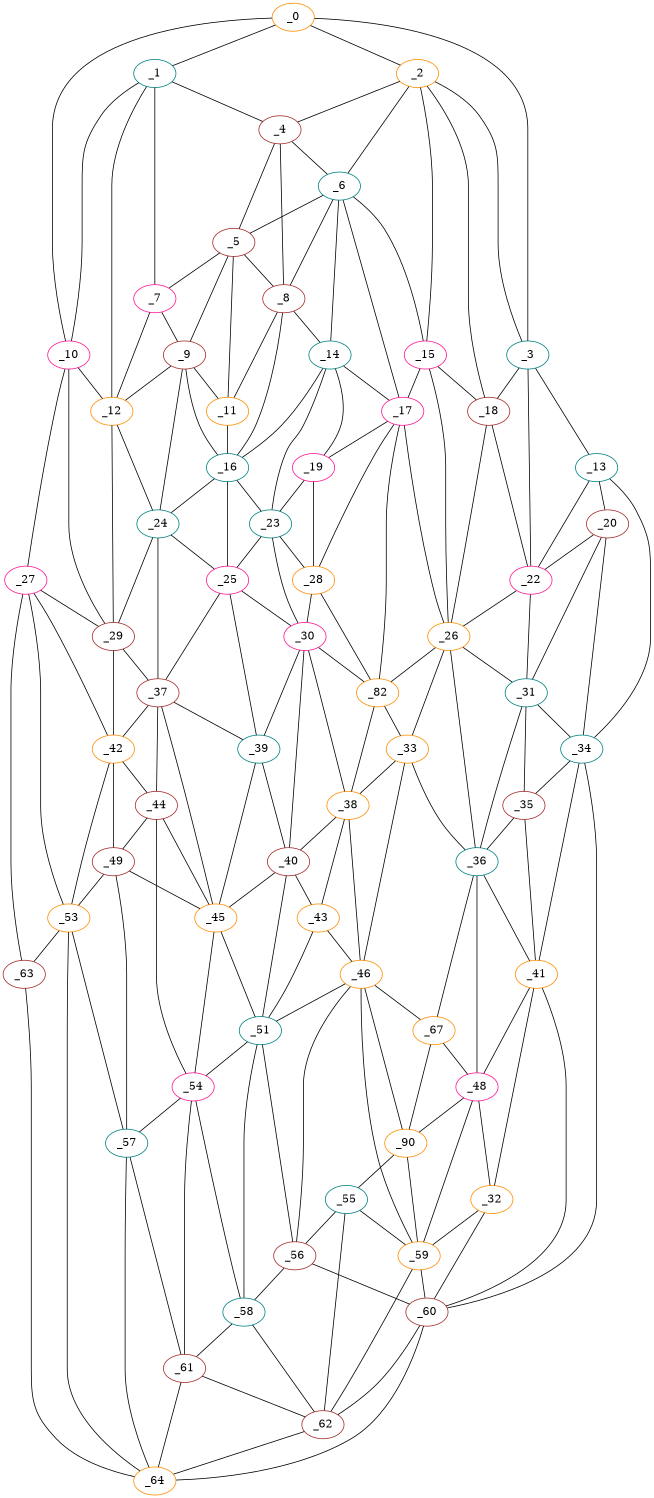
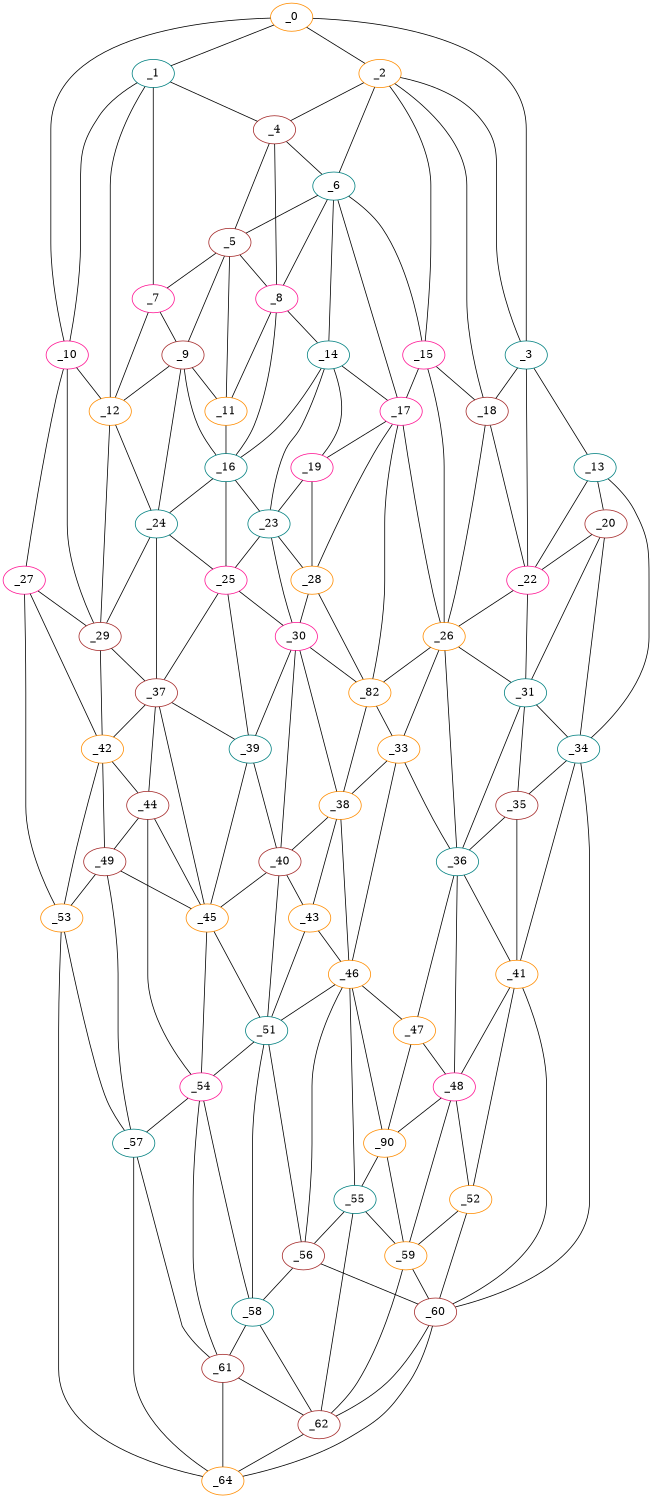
node "_8": color brown -> deeppink
node "_63": removed
node "_67": label "_67" -> "_47"
edge "_46" -- "_59": now "_46" -- "_55"
node "_32": label "_32" -> "_52"
